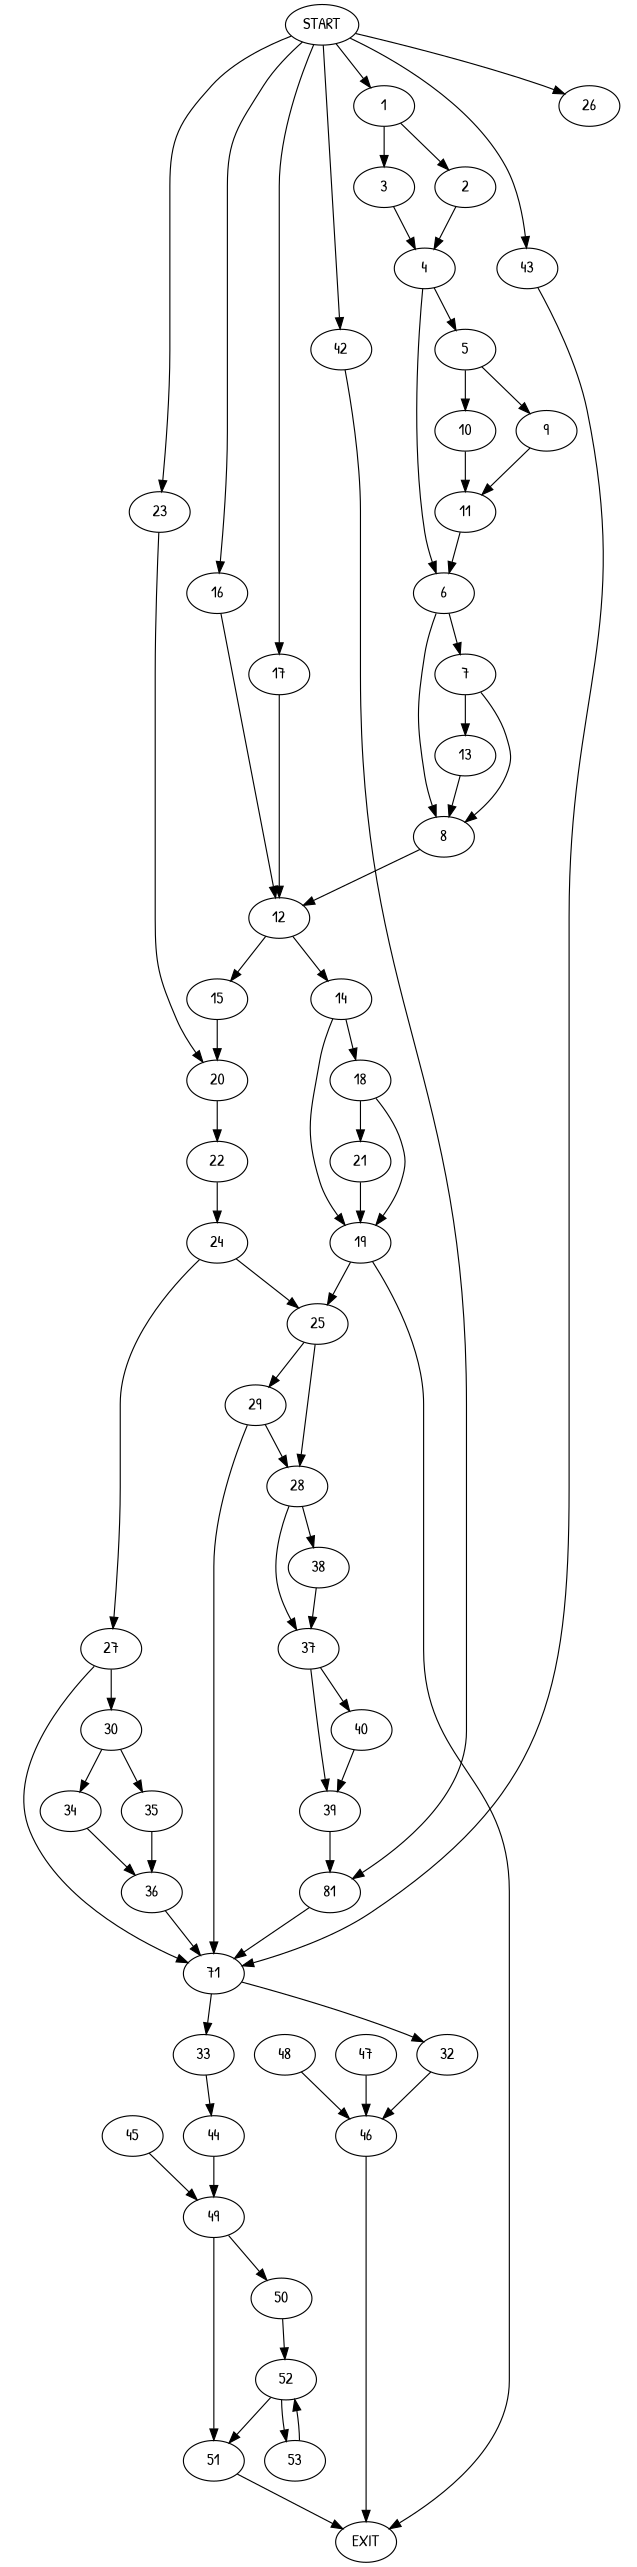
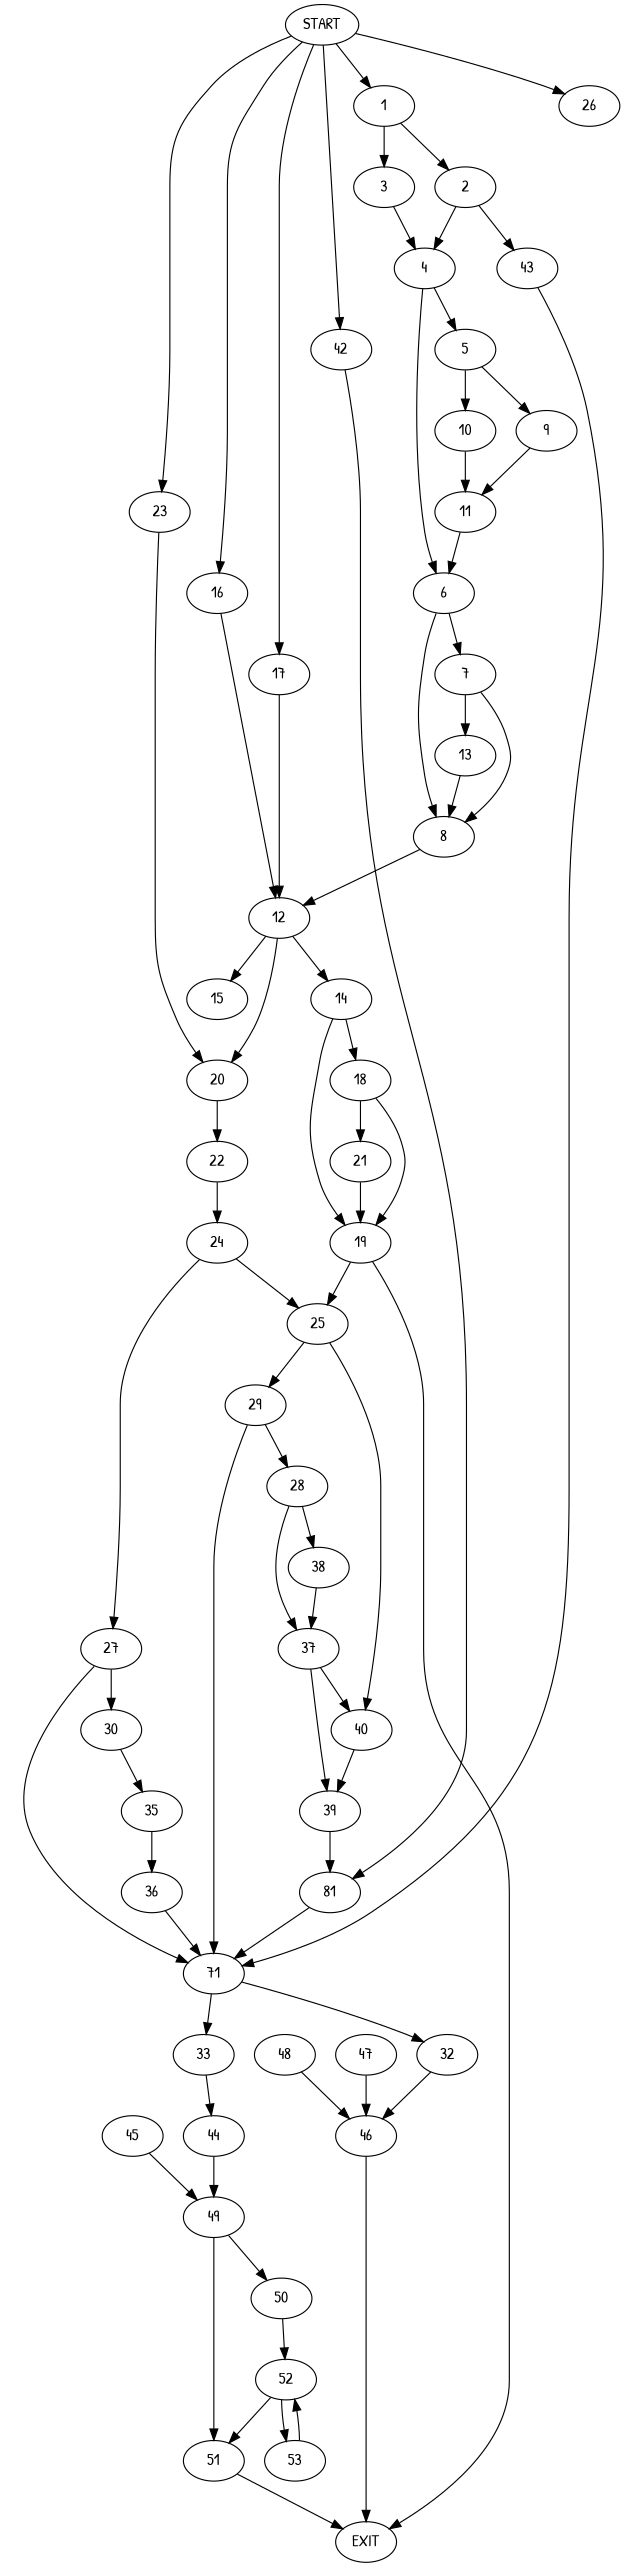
edge "START" -> "43": now "2" -> "43"
edge "15" -> "20": now "12" -> "20"
edge "25" -> "28": now "25" -> "40"
node "34": removed
